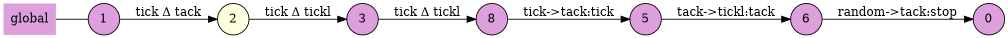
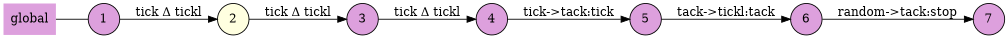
edge "1" -> "2": label "tick Δ tack" -> "tick Δ tickl"
node "8": label "8" -> "4"
node "0": label "0" -> "7"
